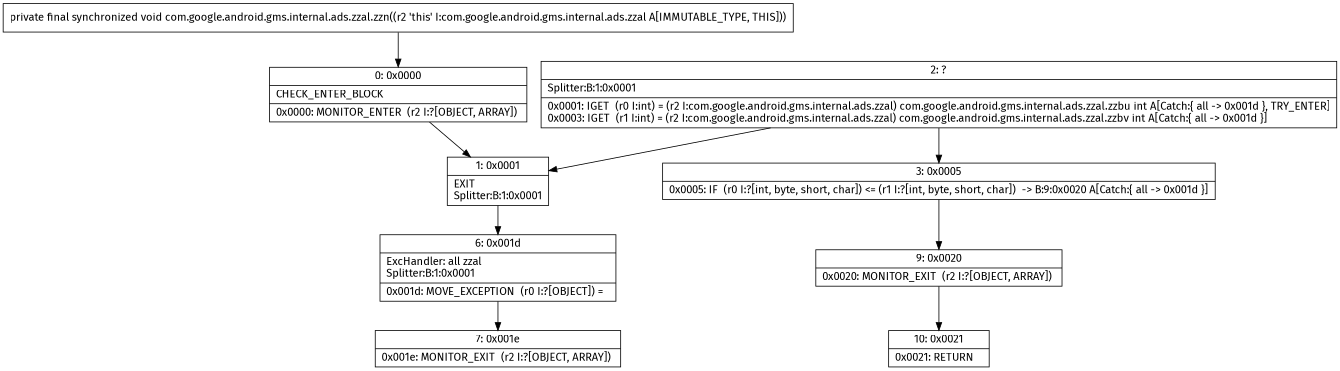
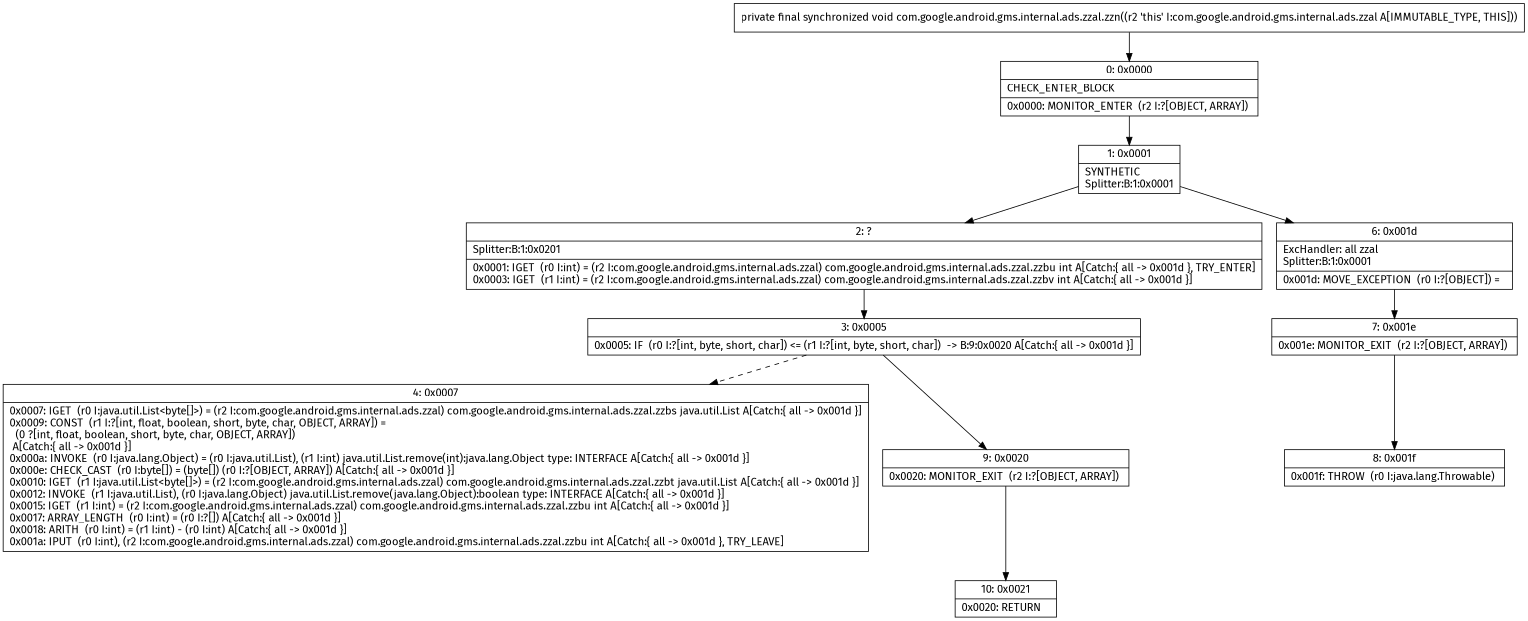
node "2: ?": text "Splitter:B:1:0x0001" -> "Splitter:B:1:0x0201"
edge "2: ?" -> "1: 0x0001": reversed
node "1: 0x0001": text "EXIT" -> "SYNTHETIC"
node "10: 0x0021": text "0x0021: RETURN" -> "0x0020: RETURN"
node "4: 0x0007": added
node "8: 0x001f": added
